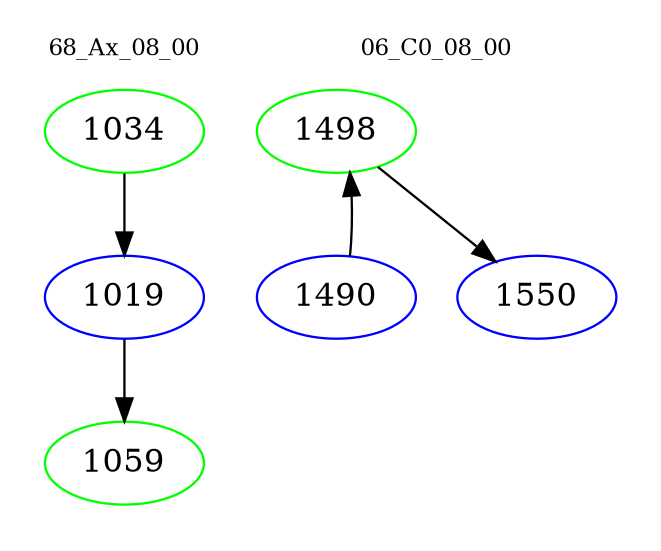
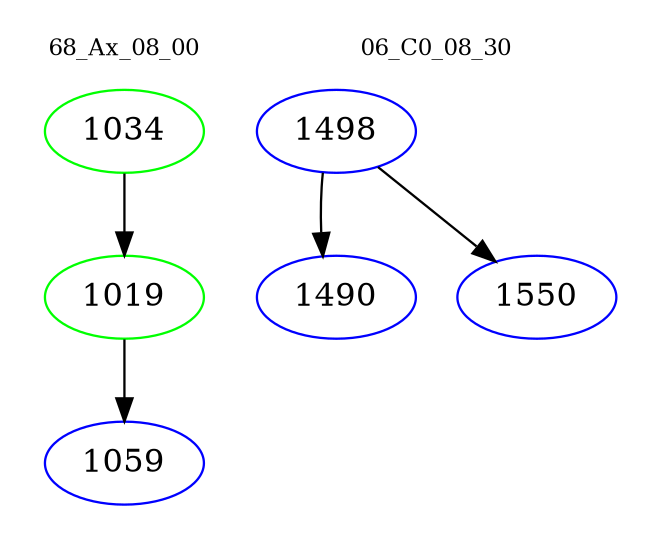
cluster "06_C0_08_00": label "06_C0_08_00" -> "06_C0_08_30"
node "1498": color green -> blue
edge "1490" -> "1498": reversed
node "1019": color blue -> green
node "1059": color green -> blue
